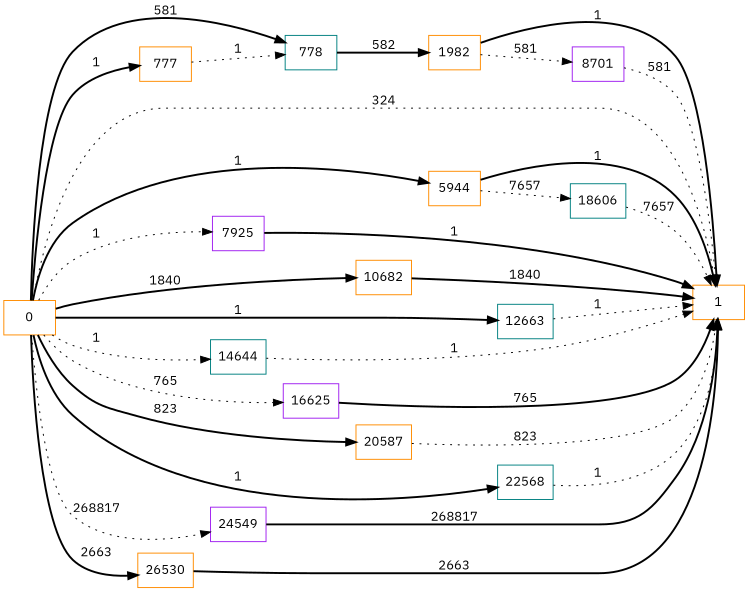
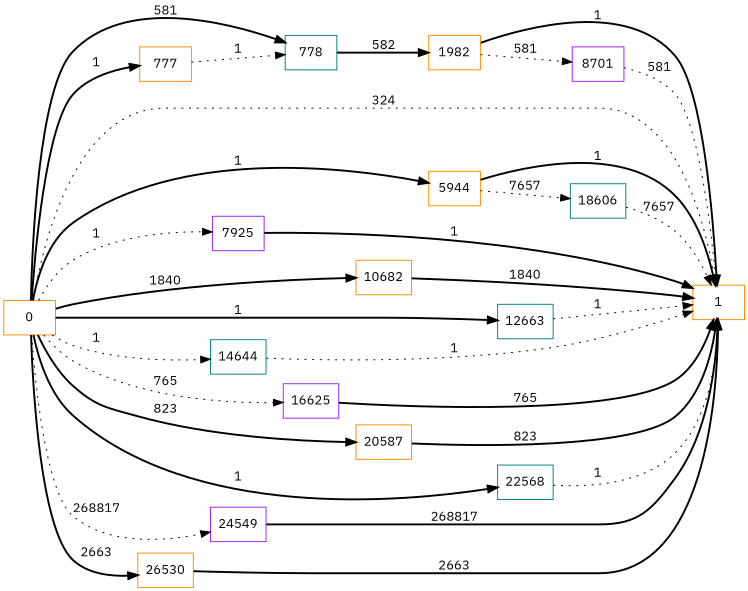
edge "20587" -> "1": style dotted -> bold
